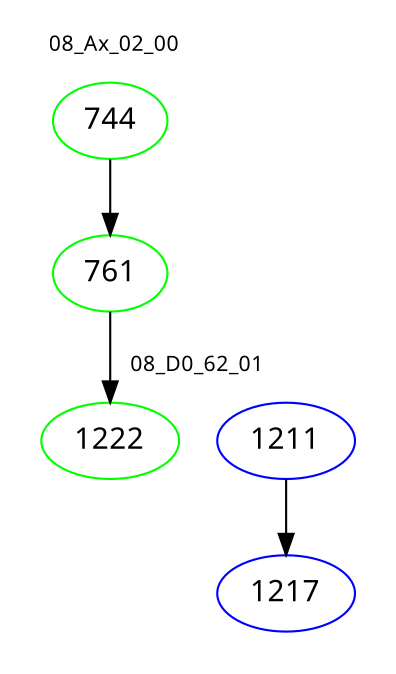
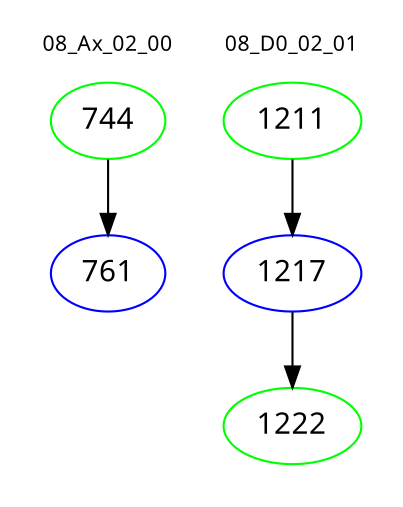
node "761": color green -> blue
edge "761" -> "1222": now "1217" -> "1222"
cluster "08_D0_62_01": label "08_D0_62_01" -> "08_D0_02_01"
node "1211": color blue -> green
